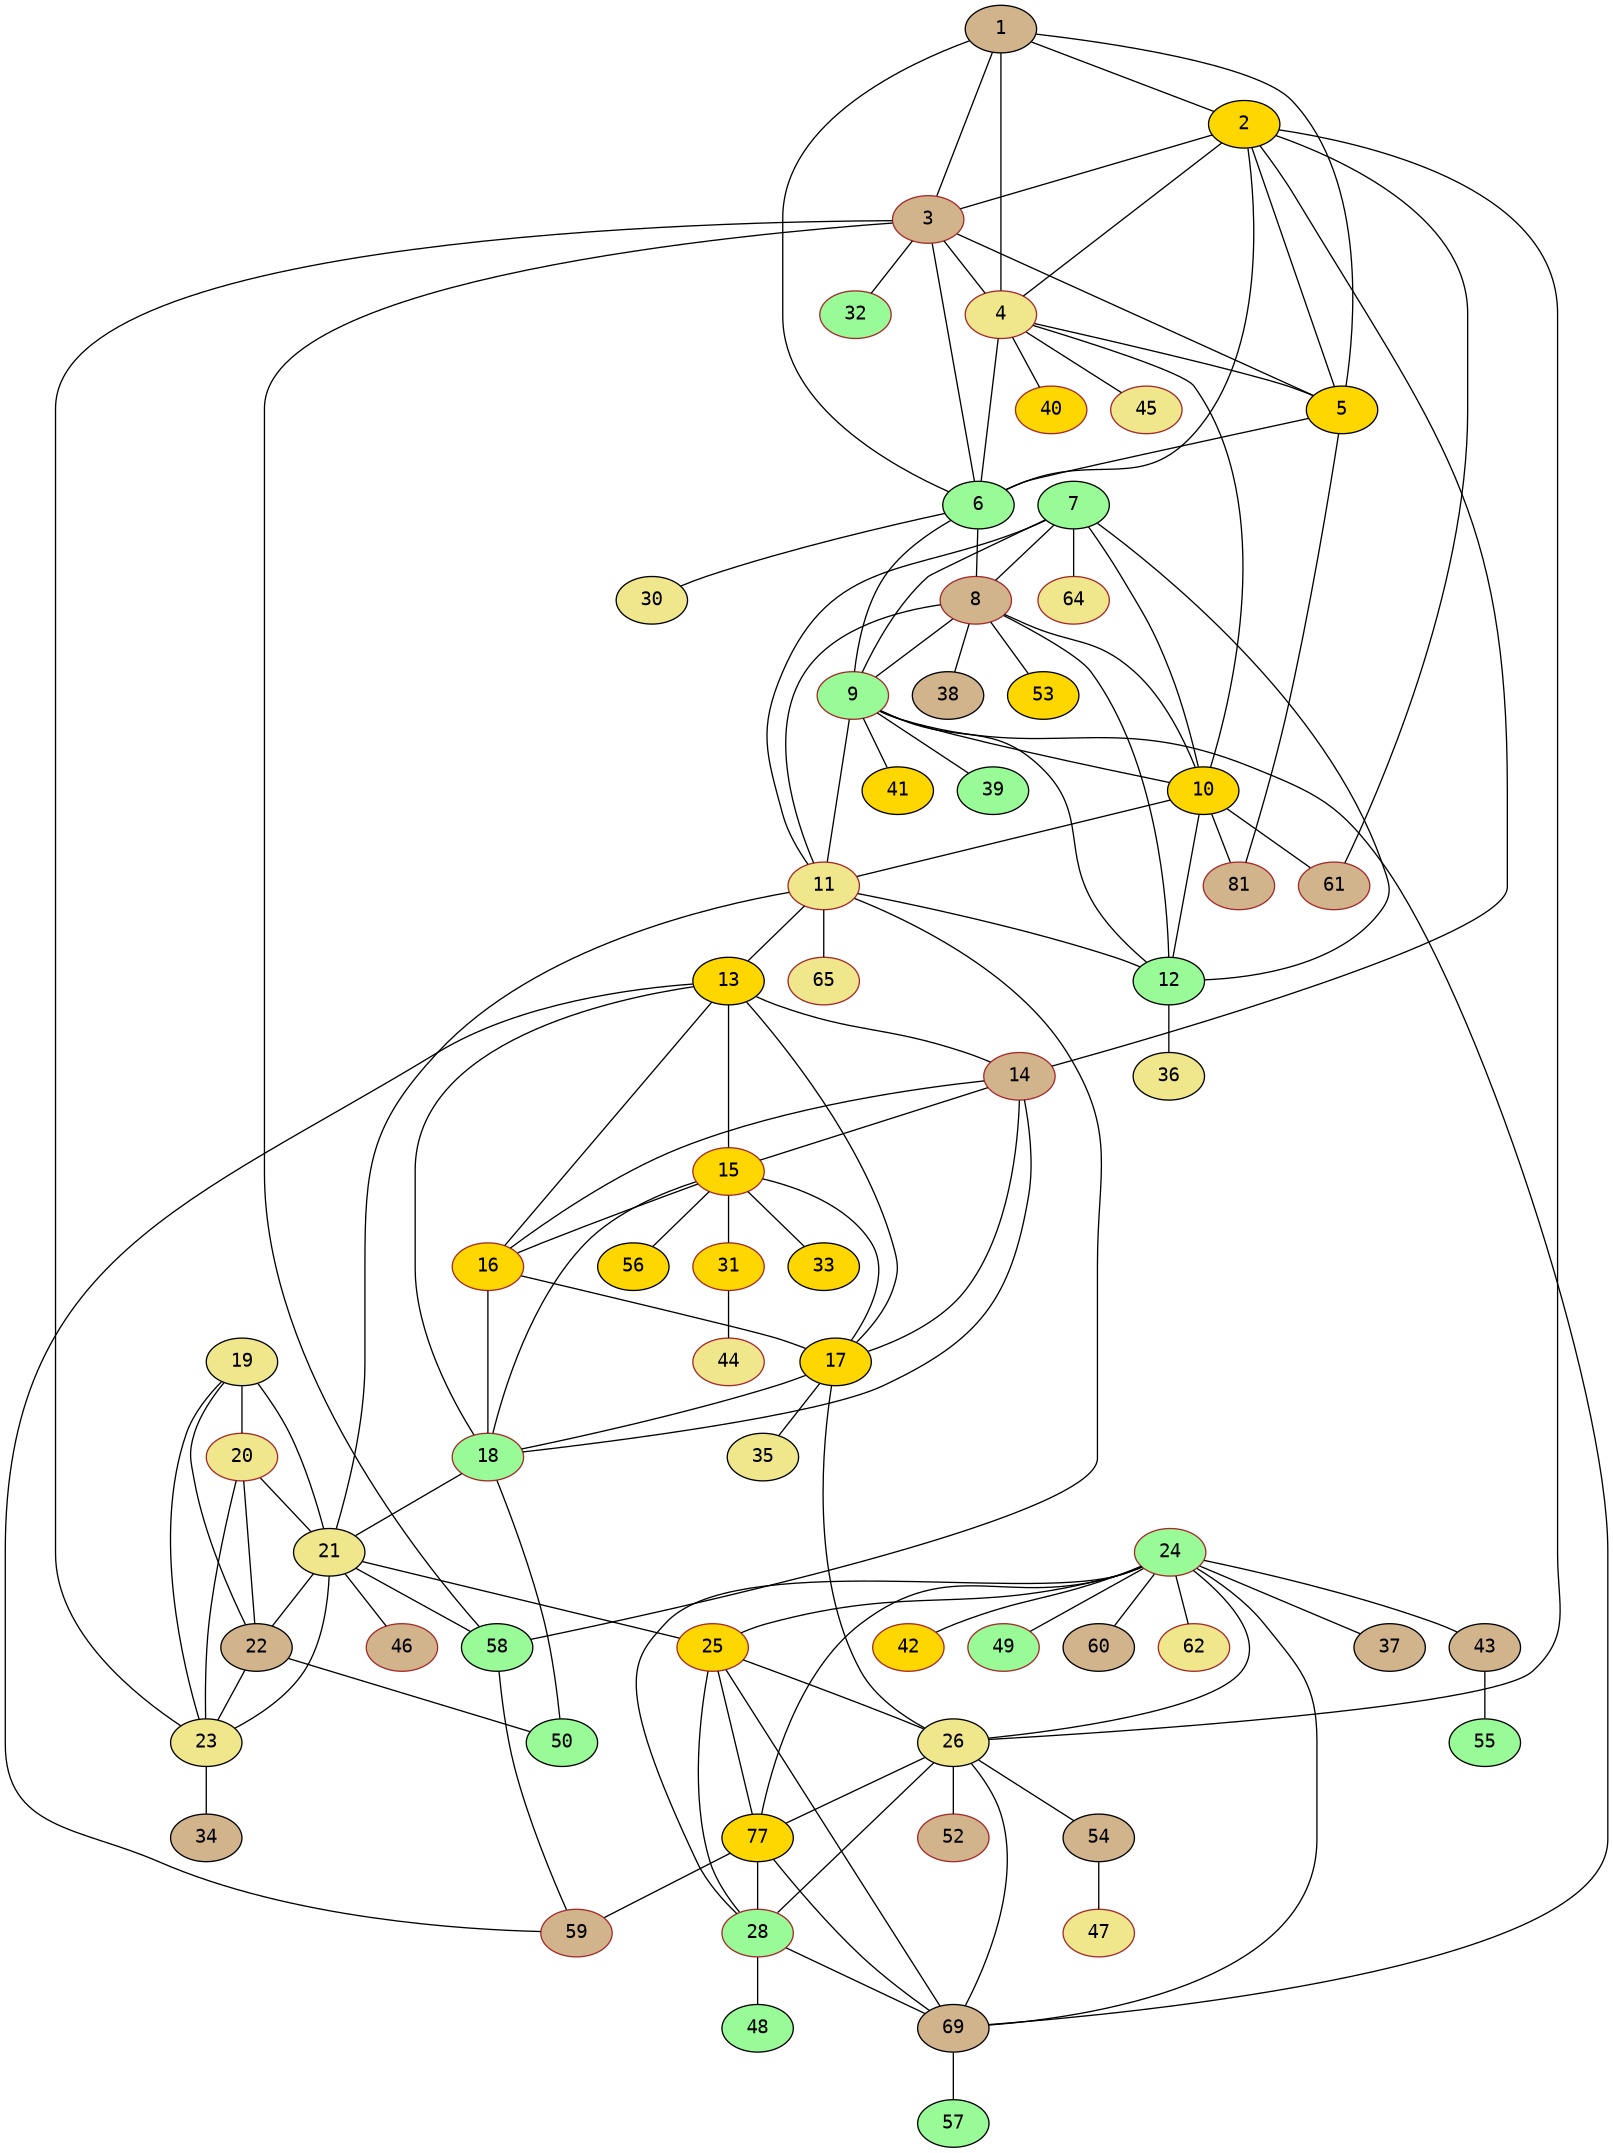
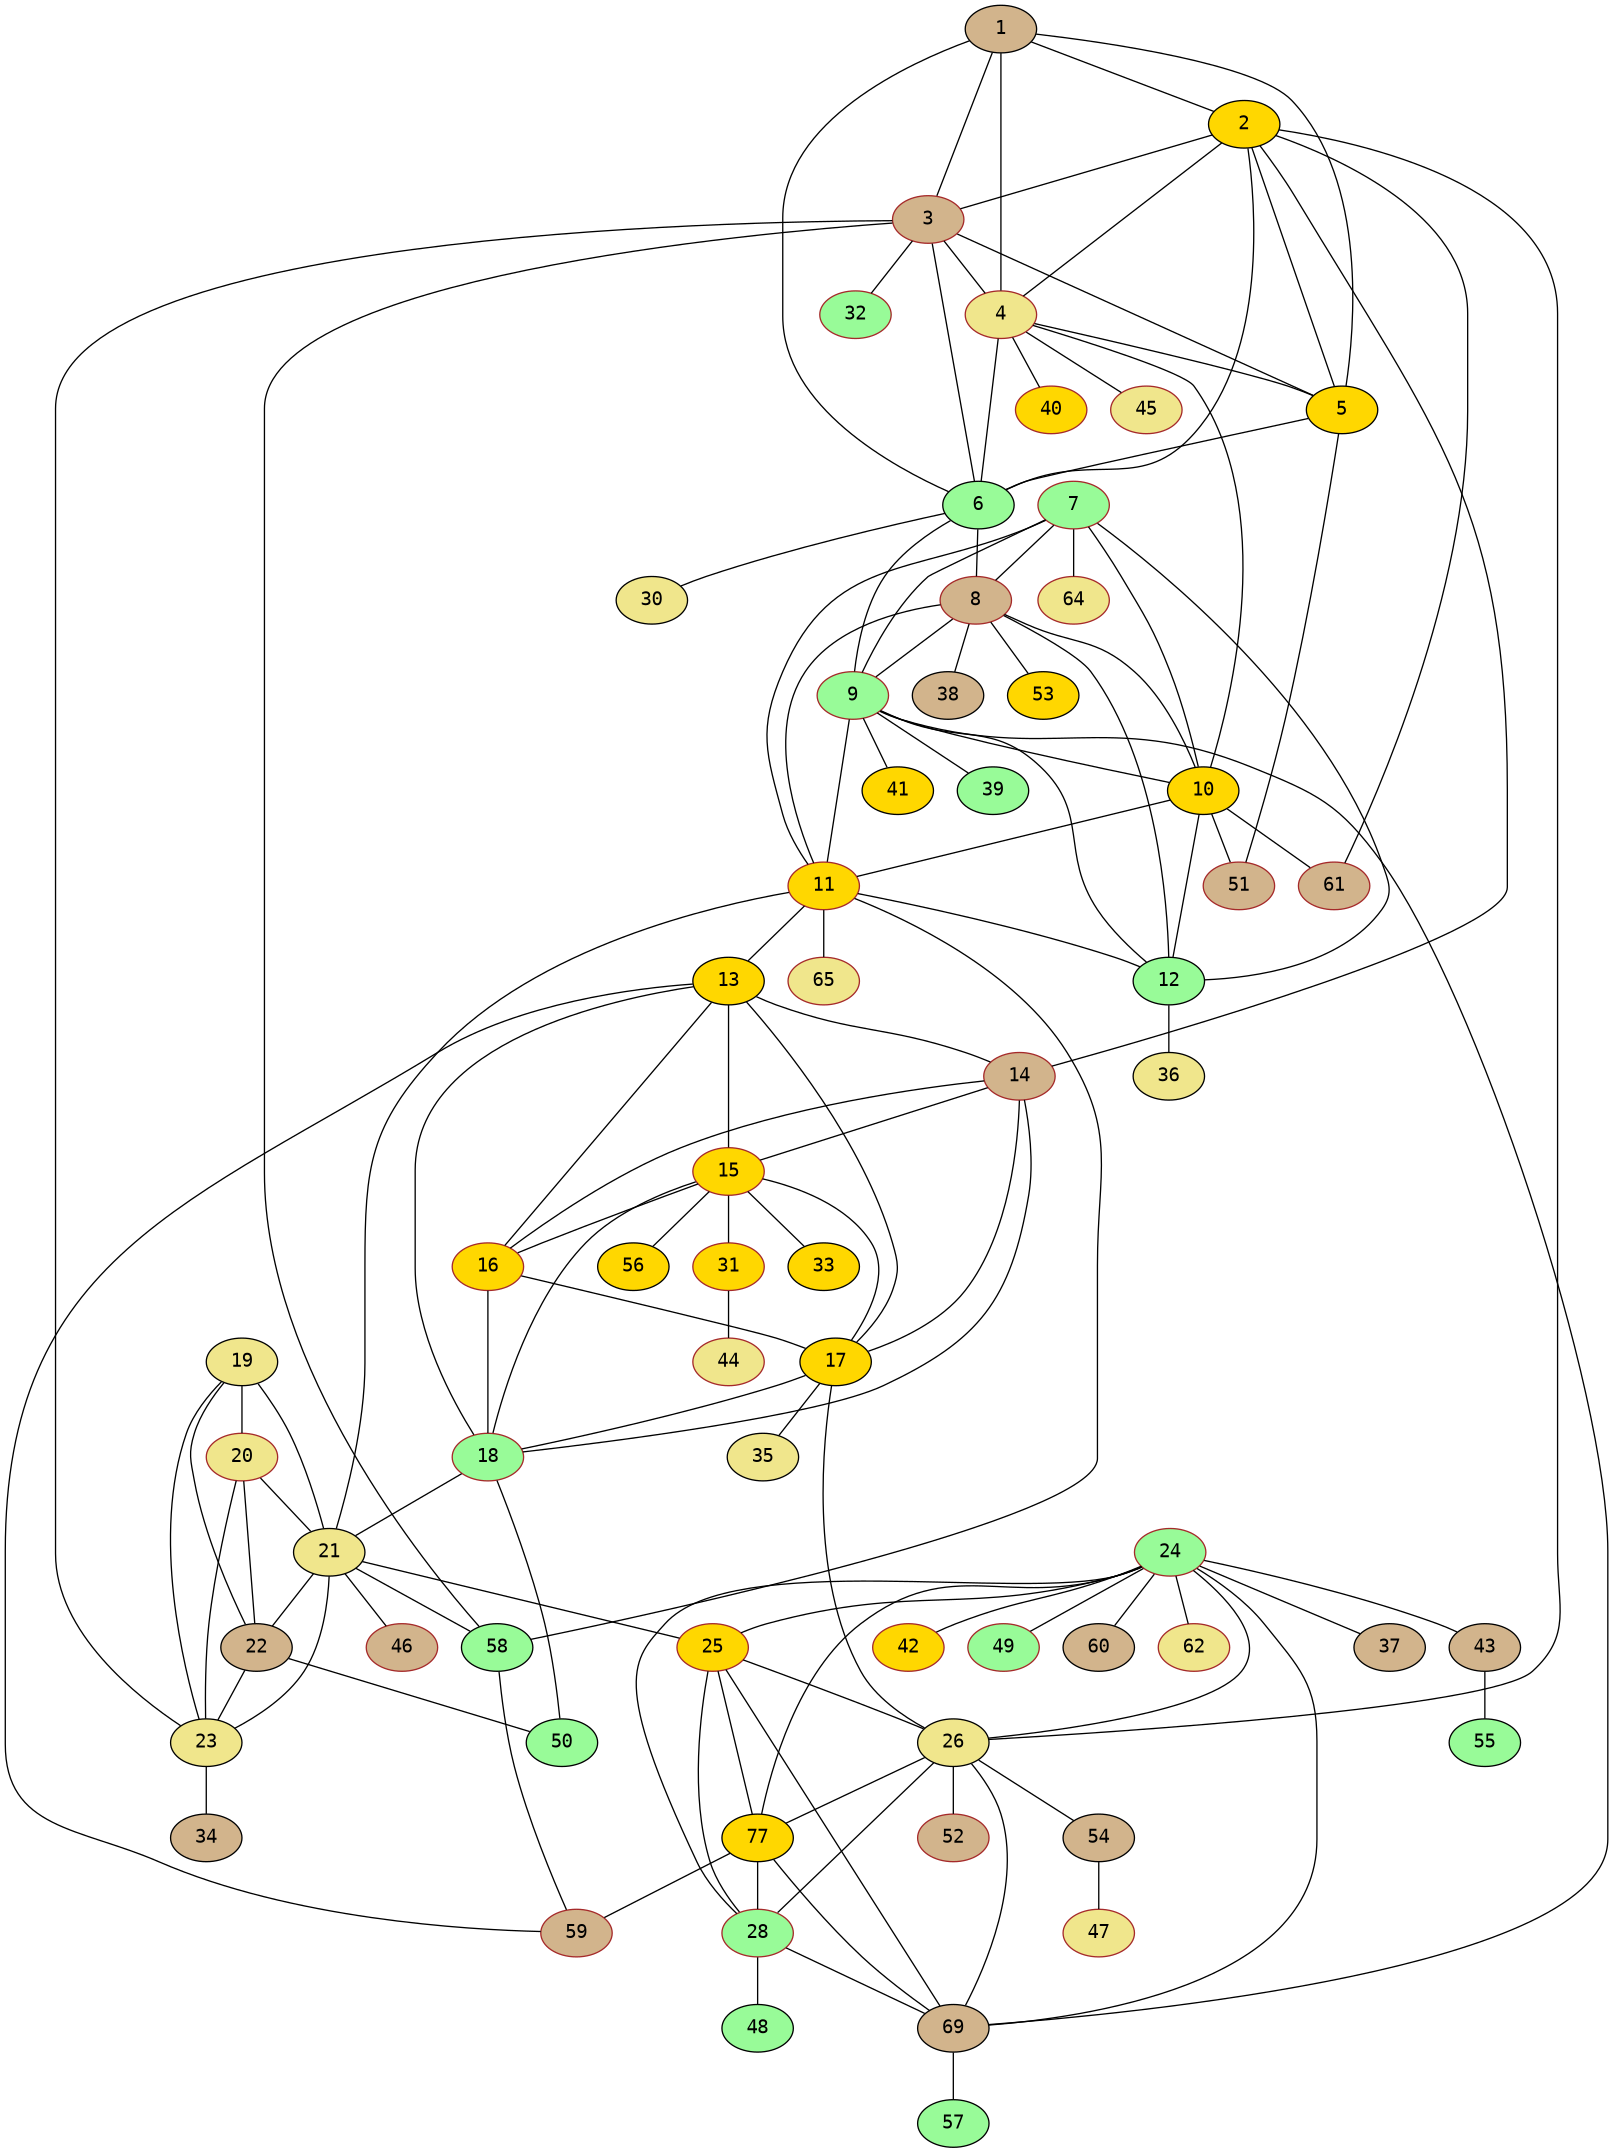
node "7": color black -> brown
node "11": fillcolor khaki -> gold
node "81": label "81" -> "51"
